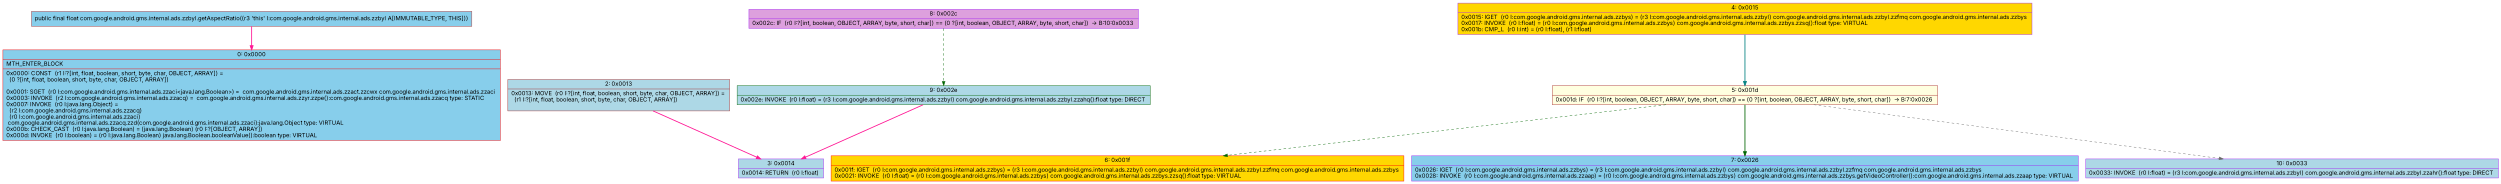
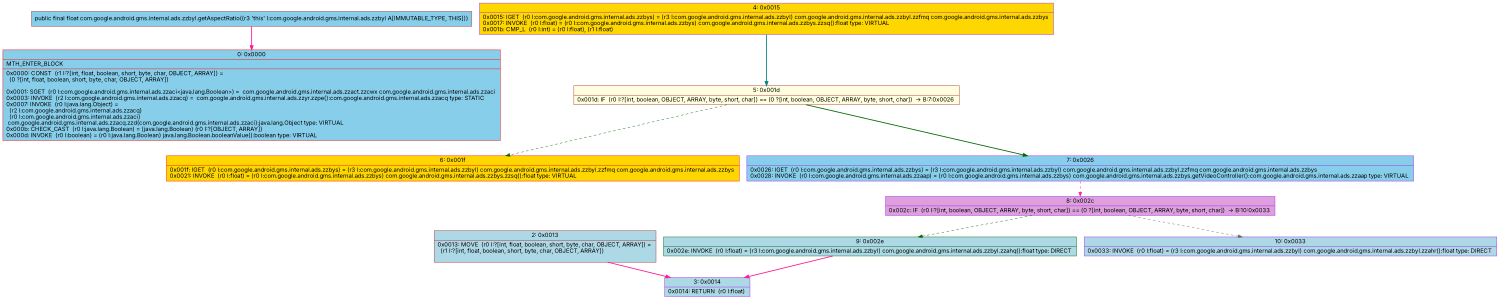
edge "5: 0x001d" -> "10: 0x0033": now "8: 0x002c" -> "10: 0x0033"
edge "7: 0x0026" -> "8: 0x002c": added
